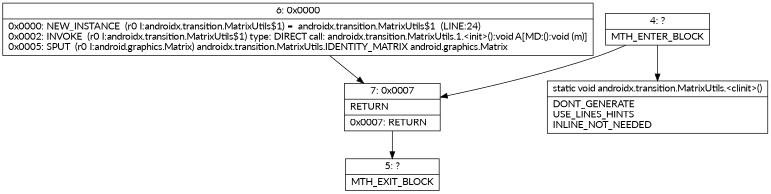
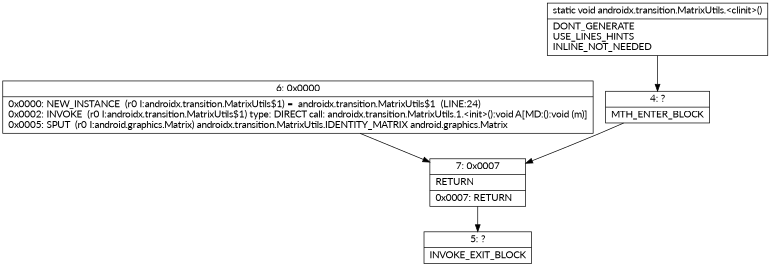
edge "4: ?" -> "static void androidx.transition.MatrixUtils.<clinit>()": reversed
node "5: ?": text "MTH_EXIT_BLOCK" -> "INVOKE_EXIT_BLOCK"
